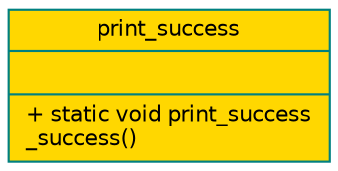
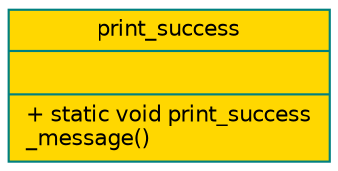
node "print_success": text "_success()" -> "_message()"
